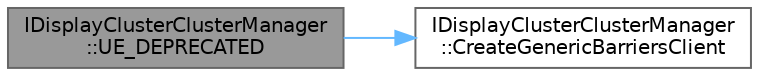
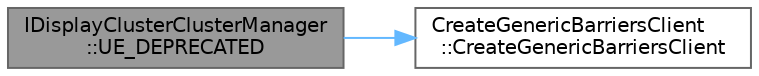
node "IDisplayClusterClusterManager ::CreateGenericBarriersClient": label "IDisplayClusterClusterManager ::CreateGenericBarriersClient" -> "CreateGenericBarriersClient ::CreateGenericBarriersClient"
